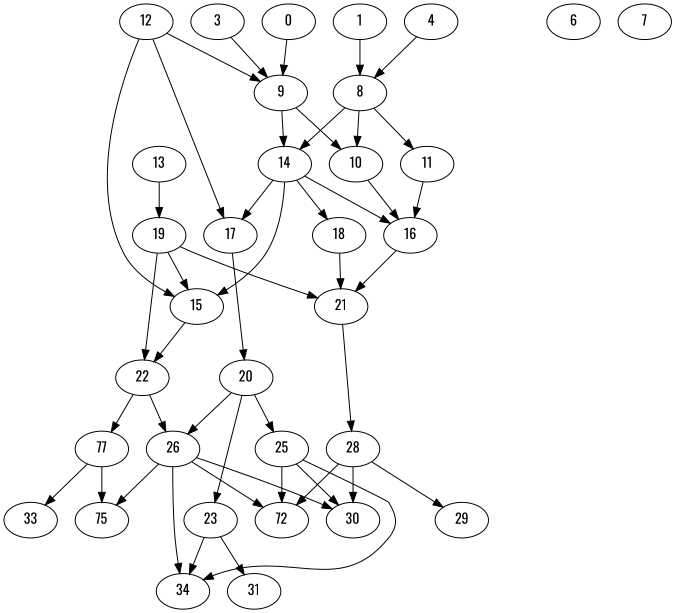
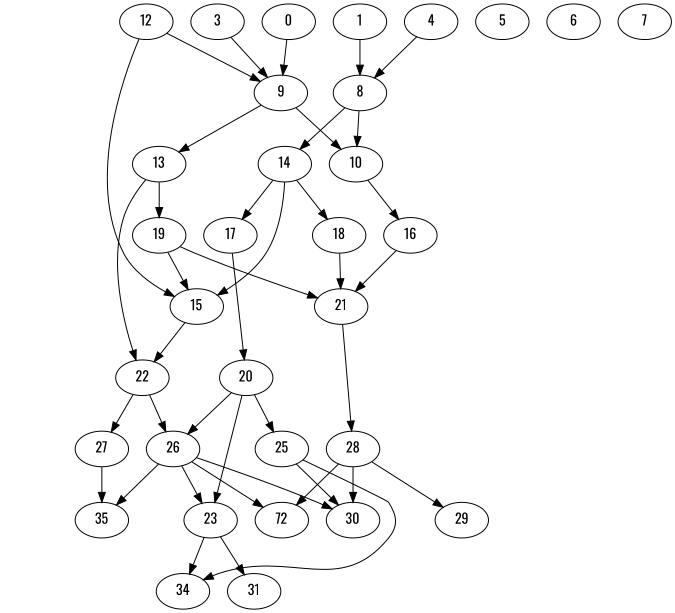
node "5": added
edge "12" -> "17": removed
edge "9" -> "14": now "9" -> "13"
node "11": removed
edge "14" -> "16": removed
edge "19" -> "22": now "13" -> "22"
node "77": label "77" -> "27"
edge "25" -> "72": removed
edge "26" -> "34": now "26" -> "23"
node "33": removed
node "75": label "75" -> "35"
